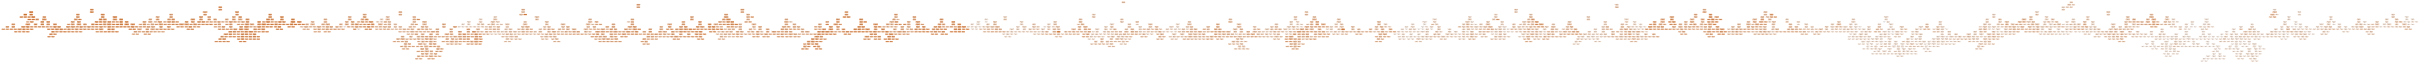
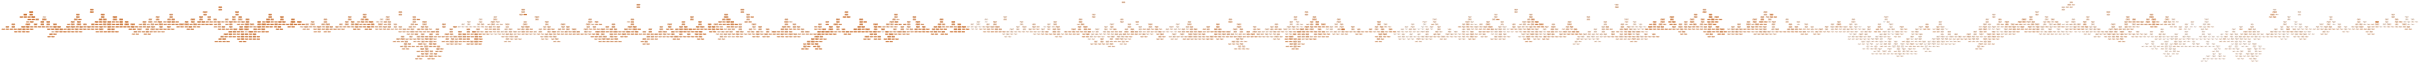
node "pH <= 3.21 squared_error = 0.11 samples = 32 value = 12.62": fillcolor #eb9e66 -> #f7dac6
node "quality <= 5.5 squared_error = 0.01 samples = 3 value = 9.88": fillcolor #f7d8c1 -> #ea995e
node "squared_error = 0.0 samples = 7 value = 11.4": fillcolor #fdf7f2 -> #f0b88f
node "squared_error = -0.0 samples = 2 value = 11.7": fillcolor #fcf0e8 -> #efb185
node "pH <= 3.41 squared_error = 0.0 samples = 5 value = 12.62": fillcolor #eb9e67 -> #f8ddc9
node "pH <= 3.27 squared_error = 0.01 samples = 12 value = 12.64": fillcolor #eb9e66 -> #fbeade
node "squared_error = 0.0 samples = 2 value = 12.2": fillcolor #eda774 -> #fceee5
node "pH <= 3.36 squared_error = 0.02 samples = 3 value = 9.9": fillcolor #e89253 -> #f7d7c0
node "squared_error = 0.0 samples = 4 value = 10.5": added
